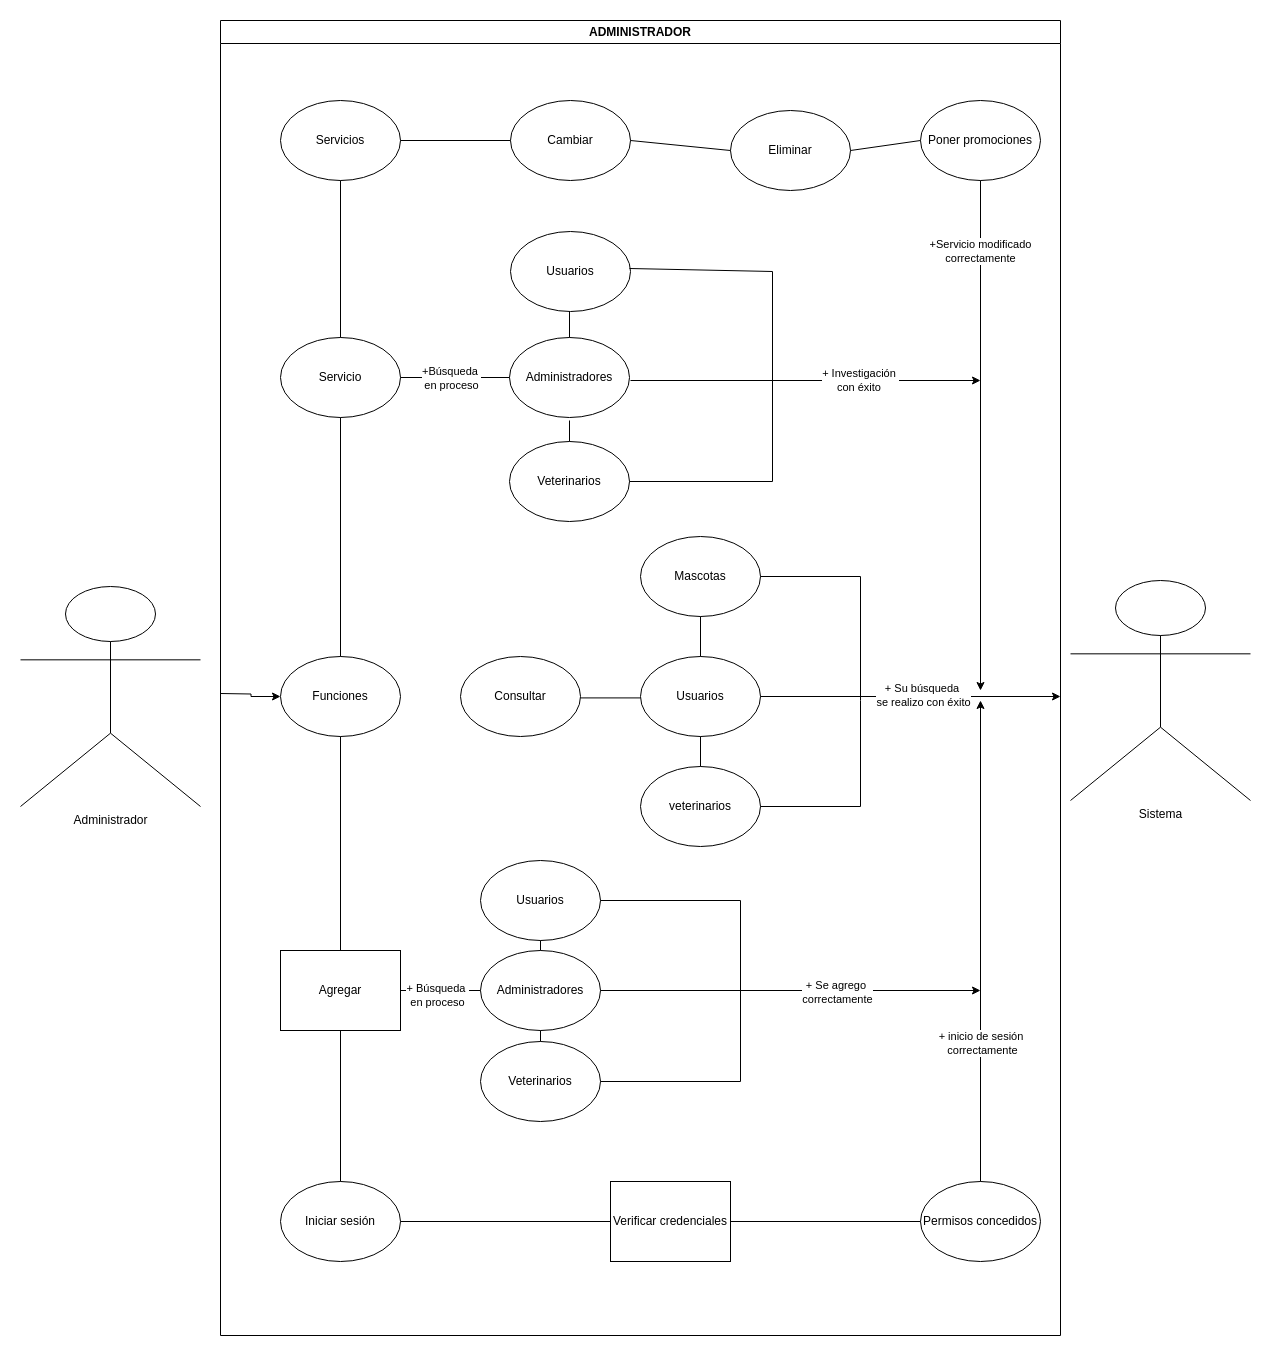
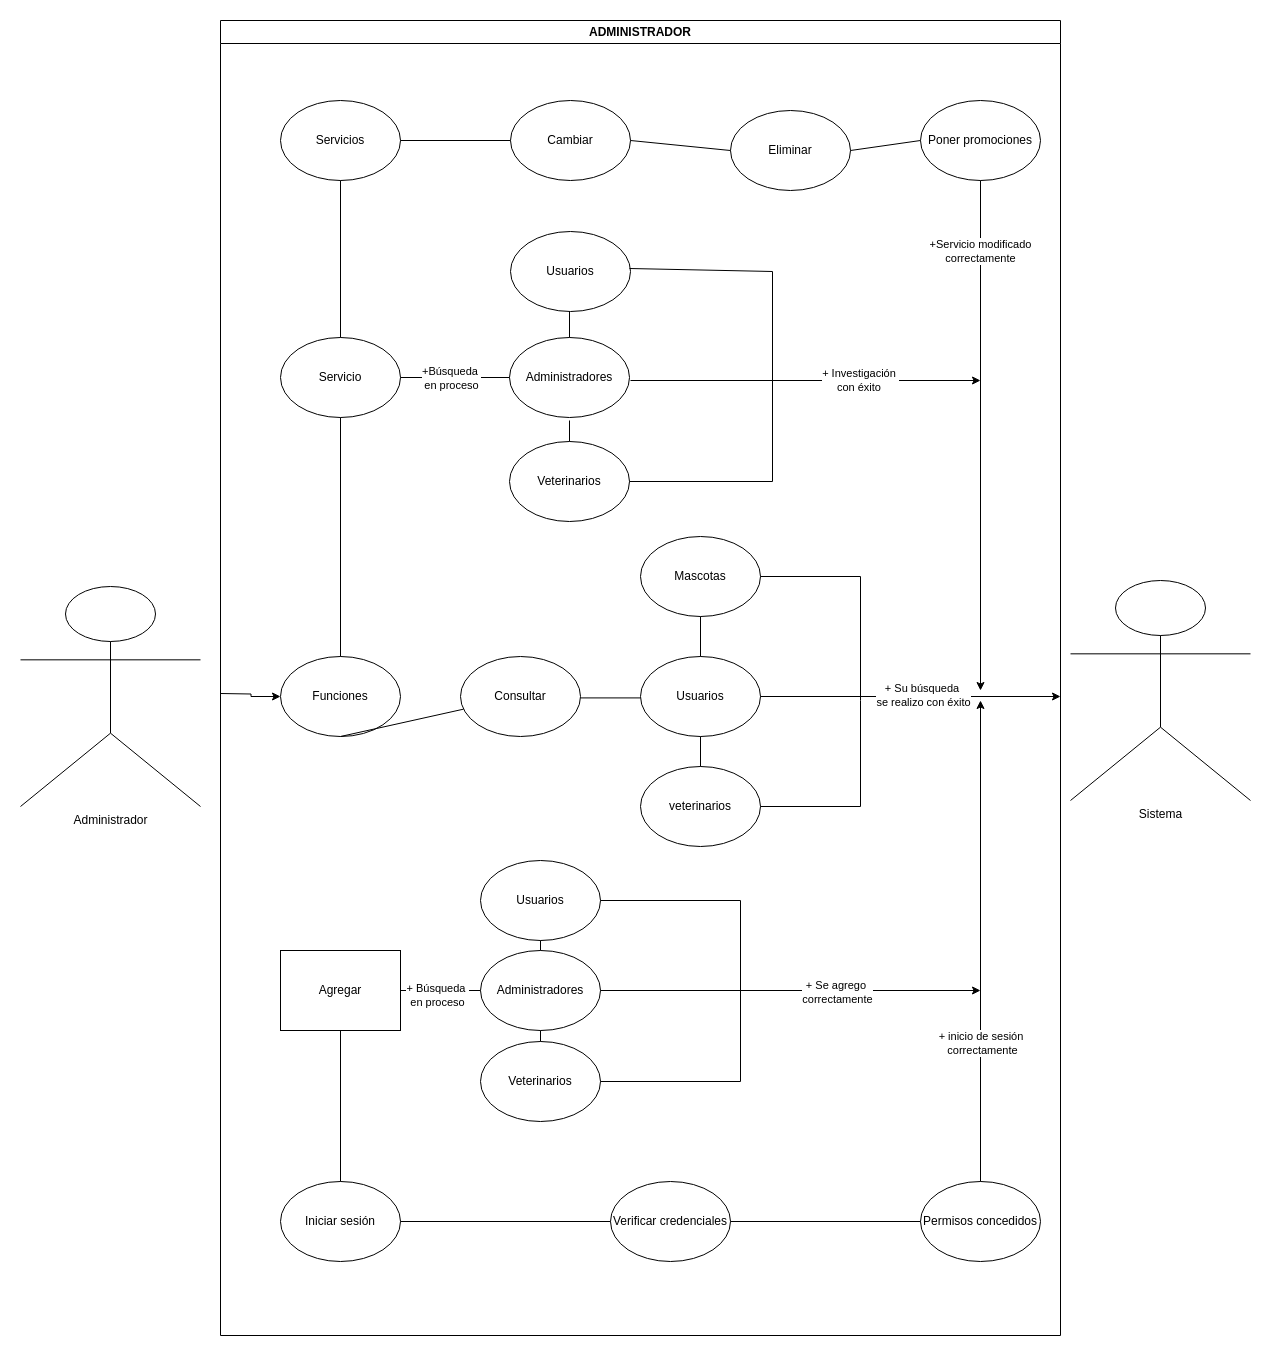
edge "Funciones" -- "Agregar": now "Funciones" -- "Consultar"
node "Verificar credenciales": shape rectangle -> ellipse
